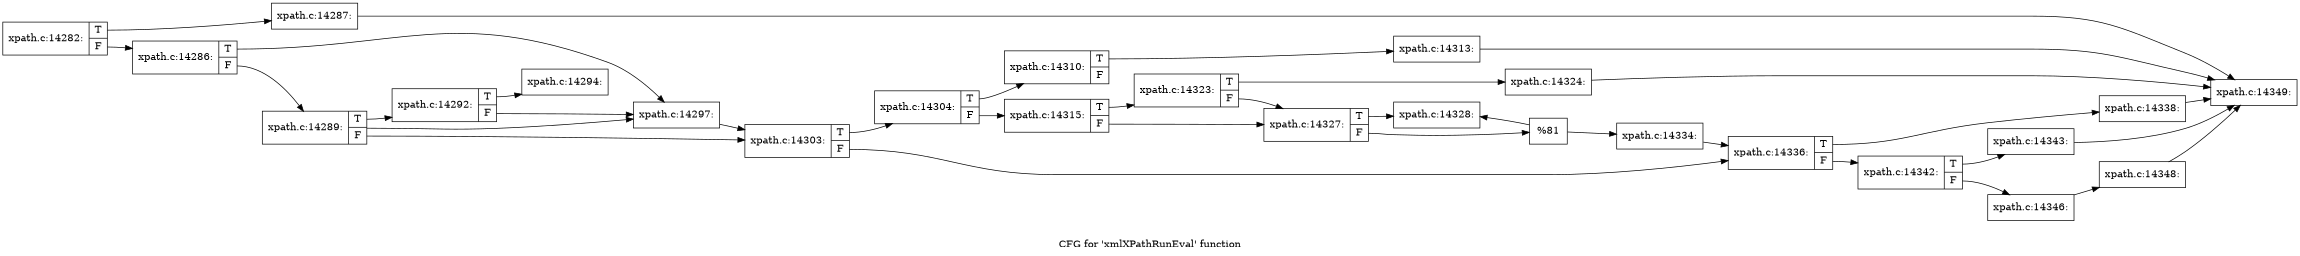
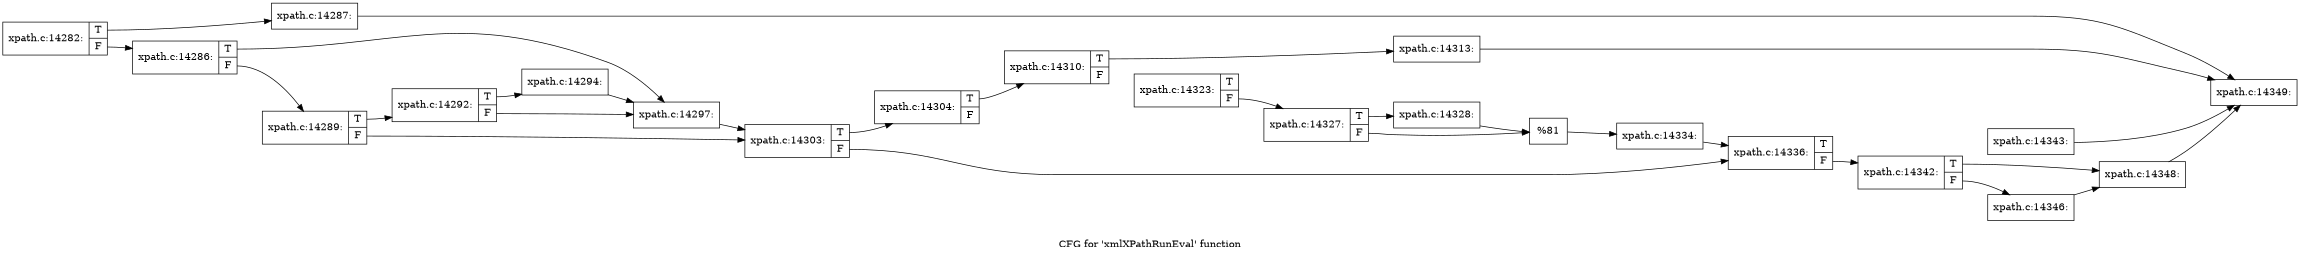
node "xpath.c:14324:": removed
node "xpath.c:14338:": removed
node "xpath.c:14315:": removed
edge "%81" -> "xpath.c:14328:": reversed
edge "xpath.c:14289:" -> "xpath.c:14297:": now "xpath.c:14294:" -> "xpath.c:14297:"
edge "xpath.c:14342:" -> "xpath.c:14343:": now "xpath.c:14342:" -> "xpath.c:14348:"
